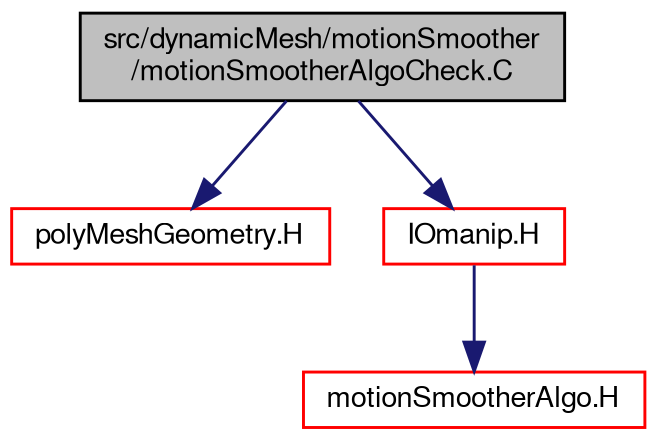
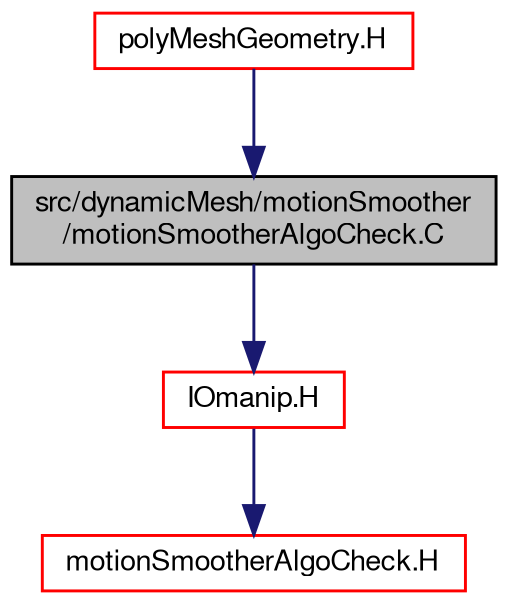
edge "src/dynamicMesh/motionSmoother /motionSmootherAlgoCheck.C" -> "polyMeshGeometry.H": reversed
node "motionSmootherAlgo.H": label "motionSmootherAlgo.H" -> "motionSmootherAlgoCheck.H"
